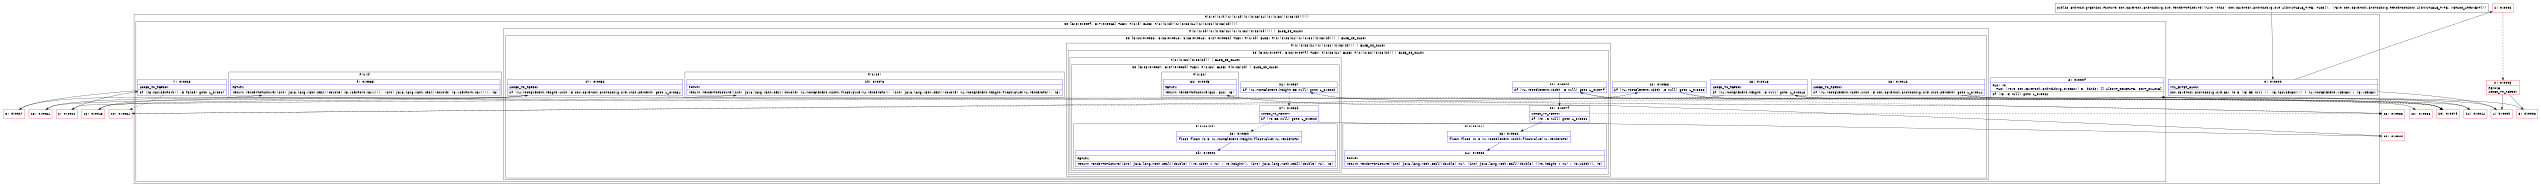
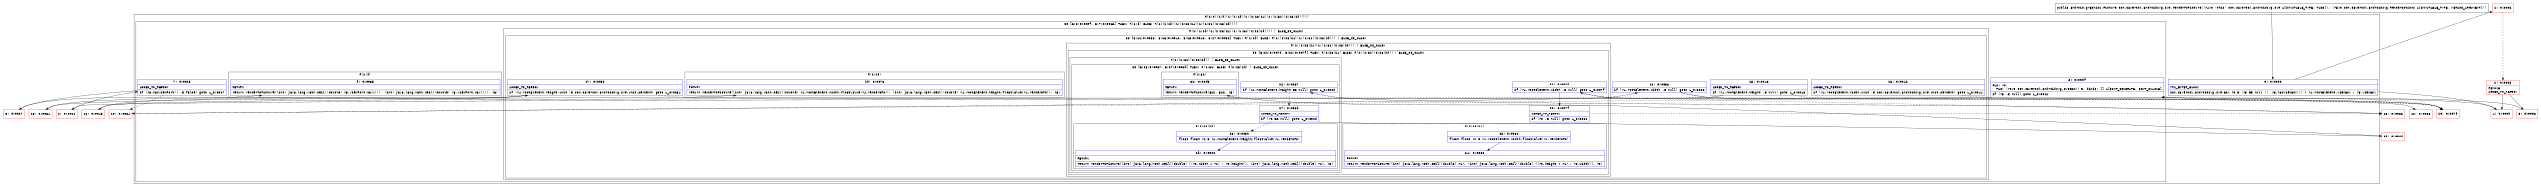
node "14: 0x0044": removed
edge "22: 0x007f" -> "23: 0x0081": removed
